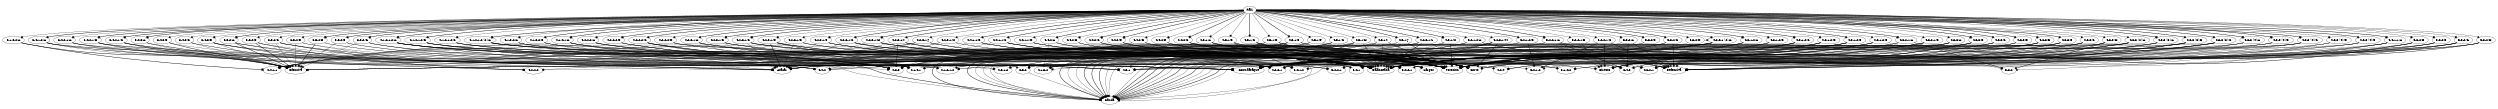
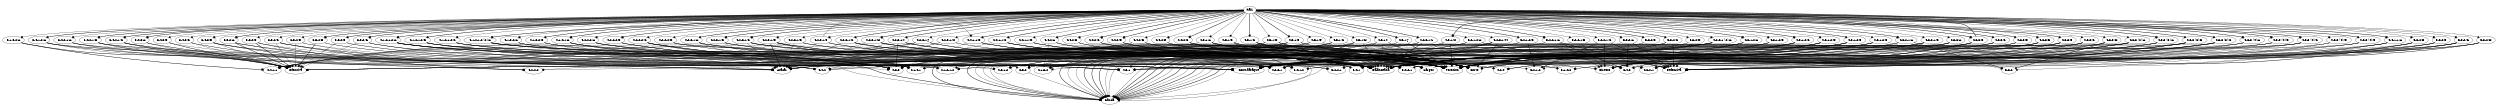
edge "Raiz" -> "4-5-1/K": now "4-3-3/B" -> "4-5-1/K"
edge "Raiz" -> "4-2-2-2/C": style bold -> solid
edge "5-3-2/D" -> "4-2-3-1 (2)/A": now "5-3-2/D" -> "4-3-1-2"
edge "4-2-3-1/F" -> "Corto": now "4-2-3-1/F" -> "4-4-1-1/B"
